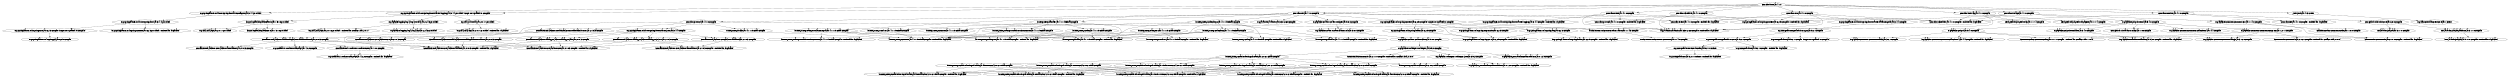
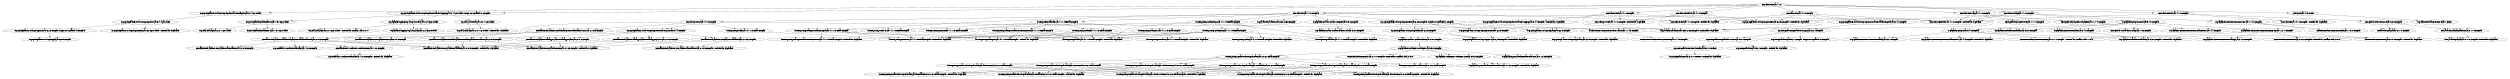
node "org.apache.xmlbeans:xmlbeans:jar:5.3.0:compile": added
